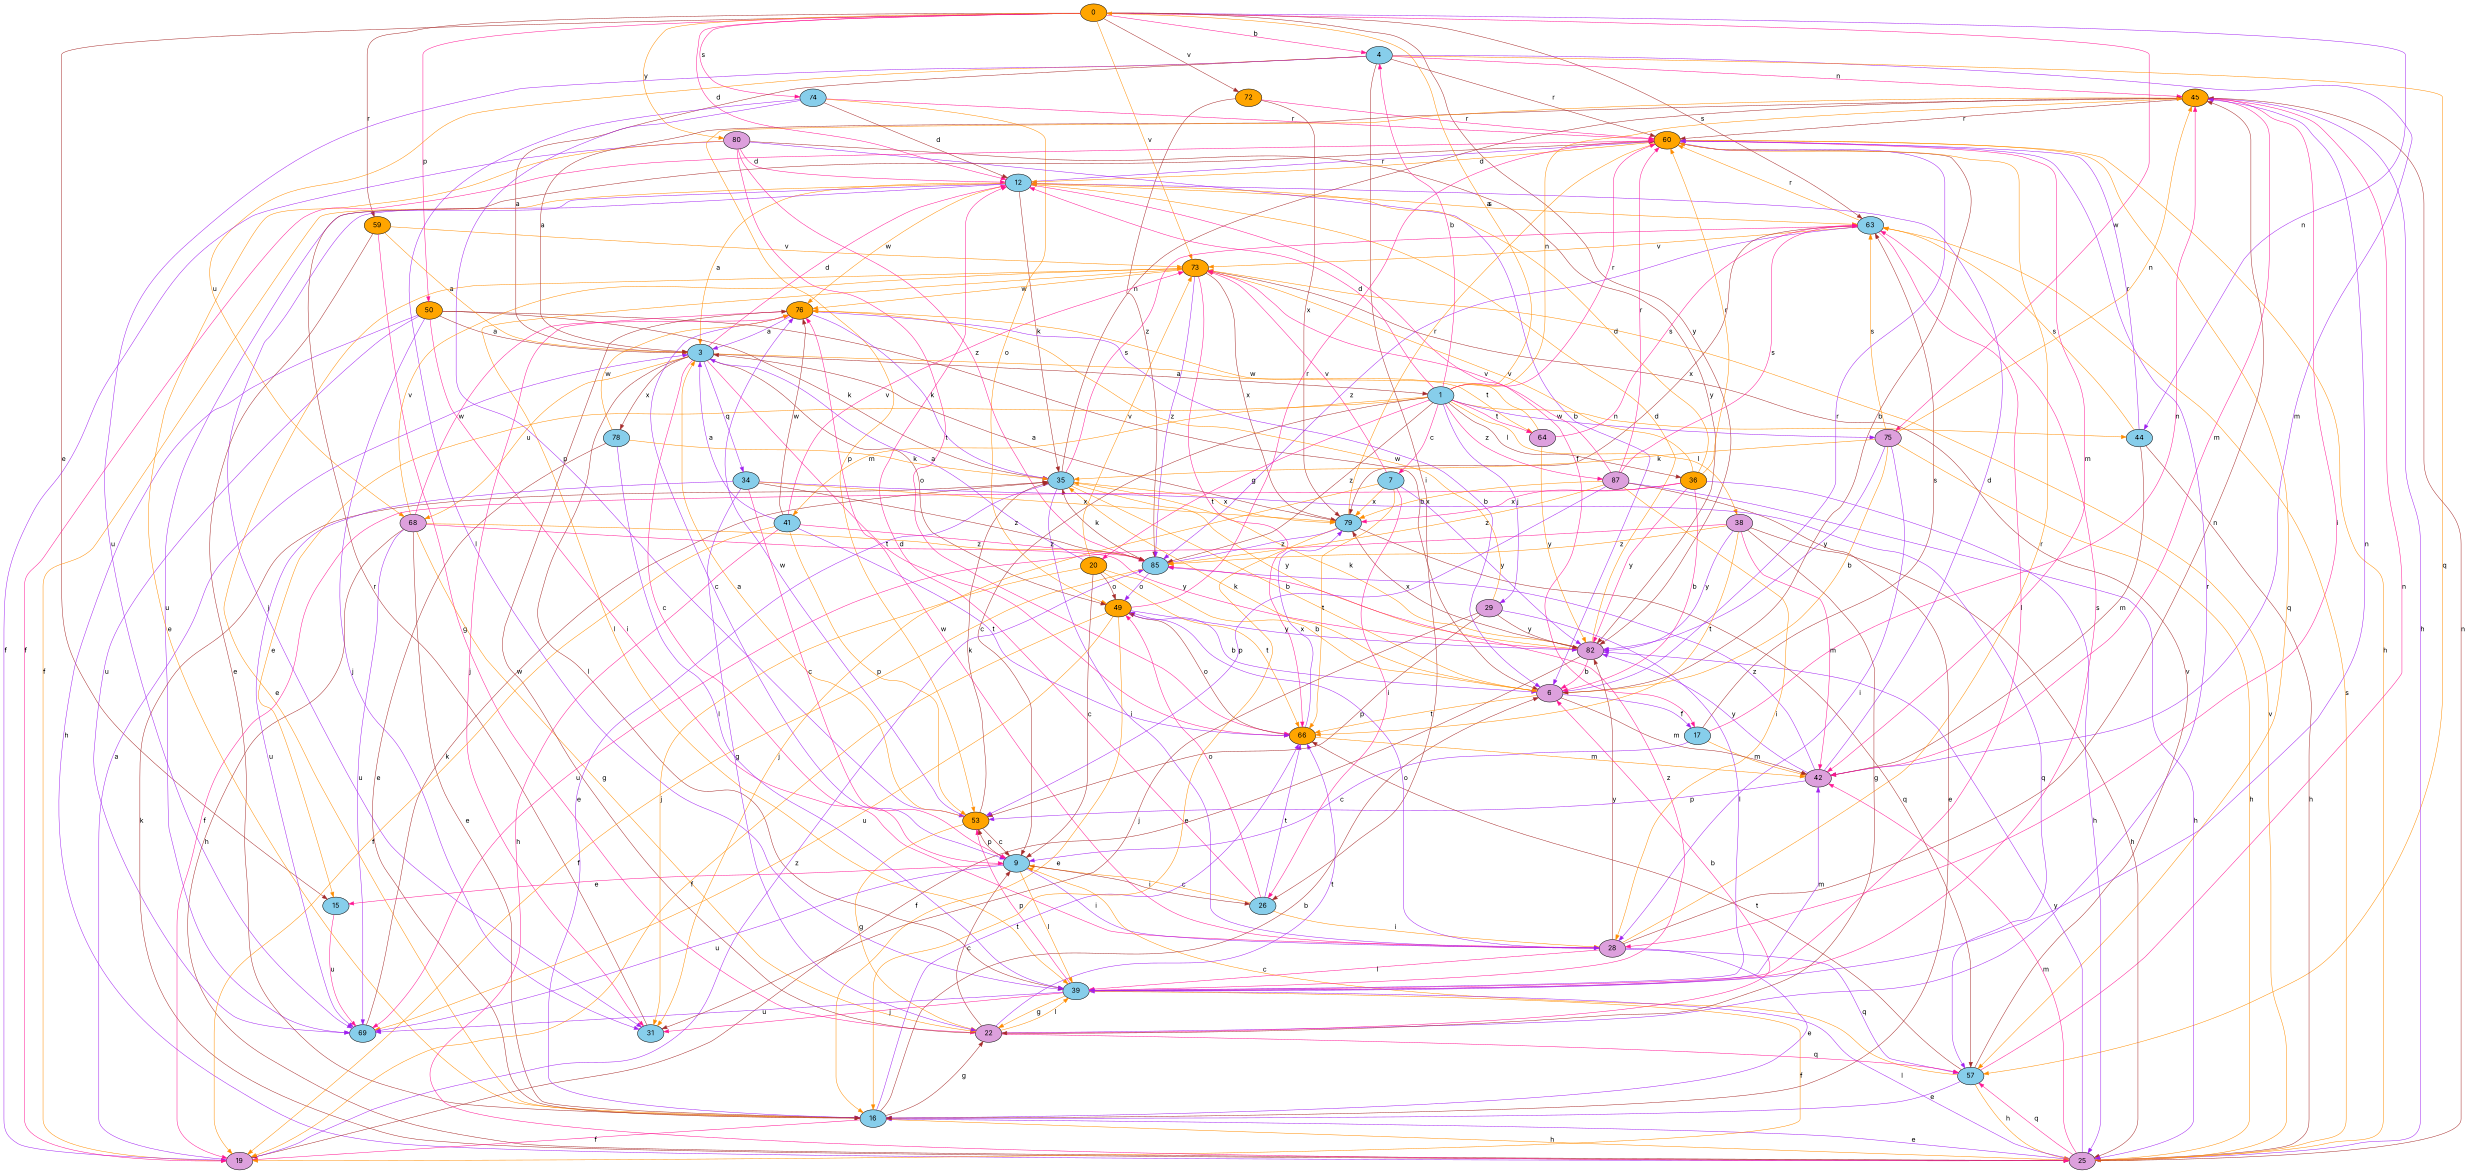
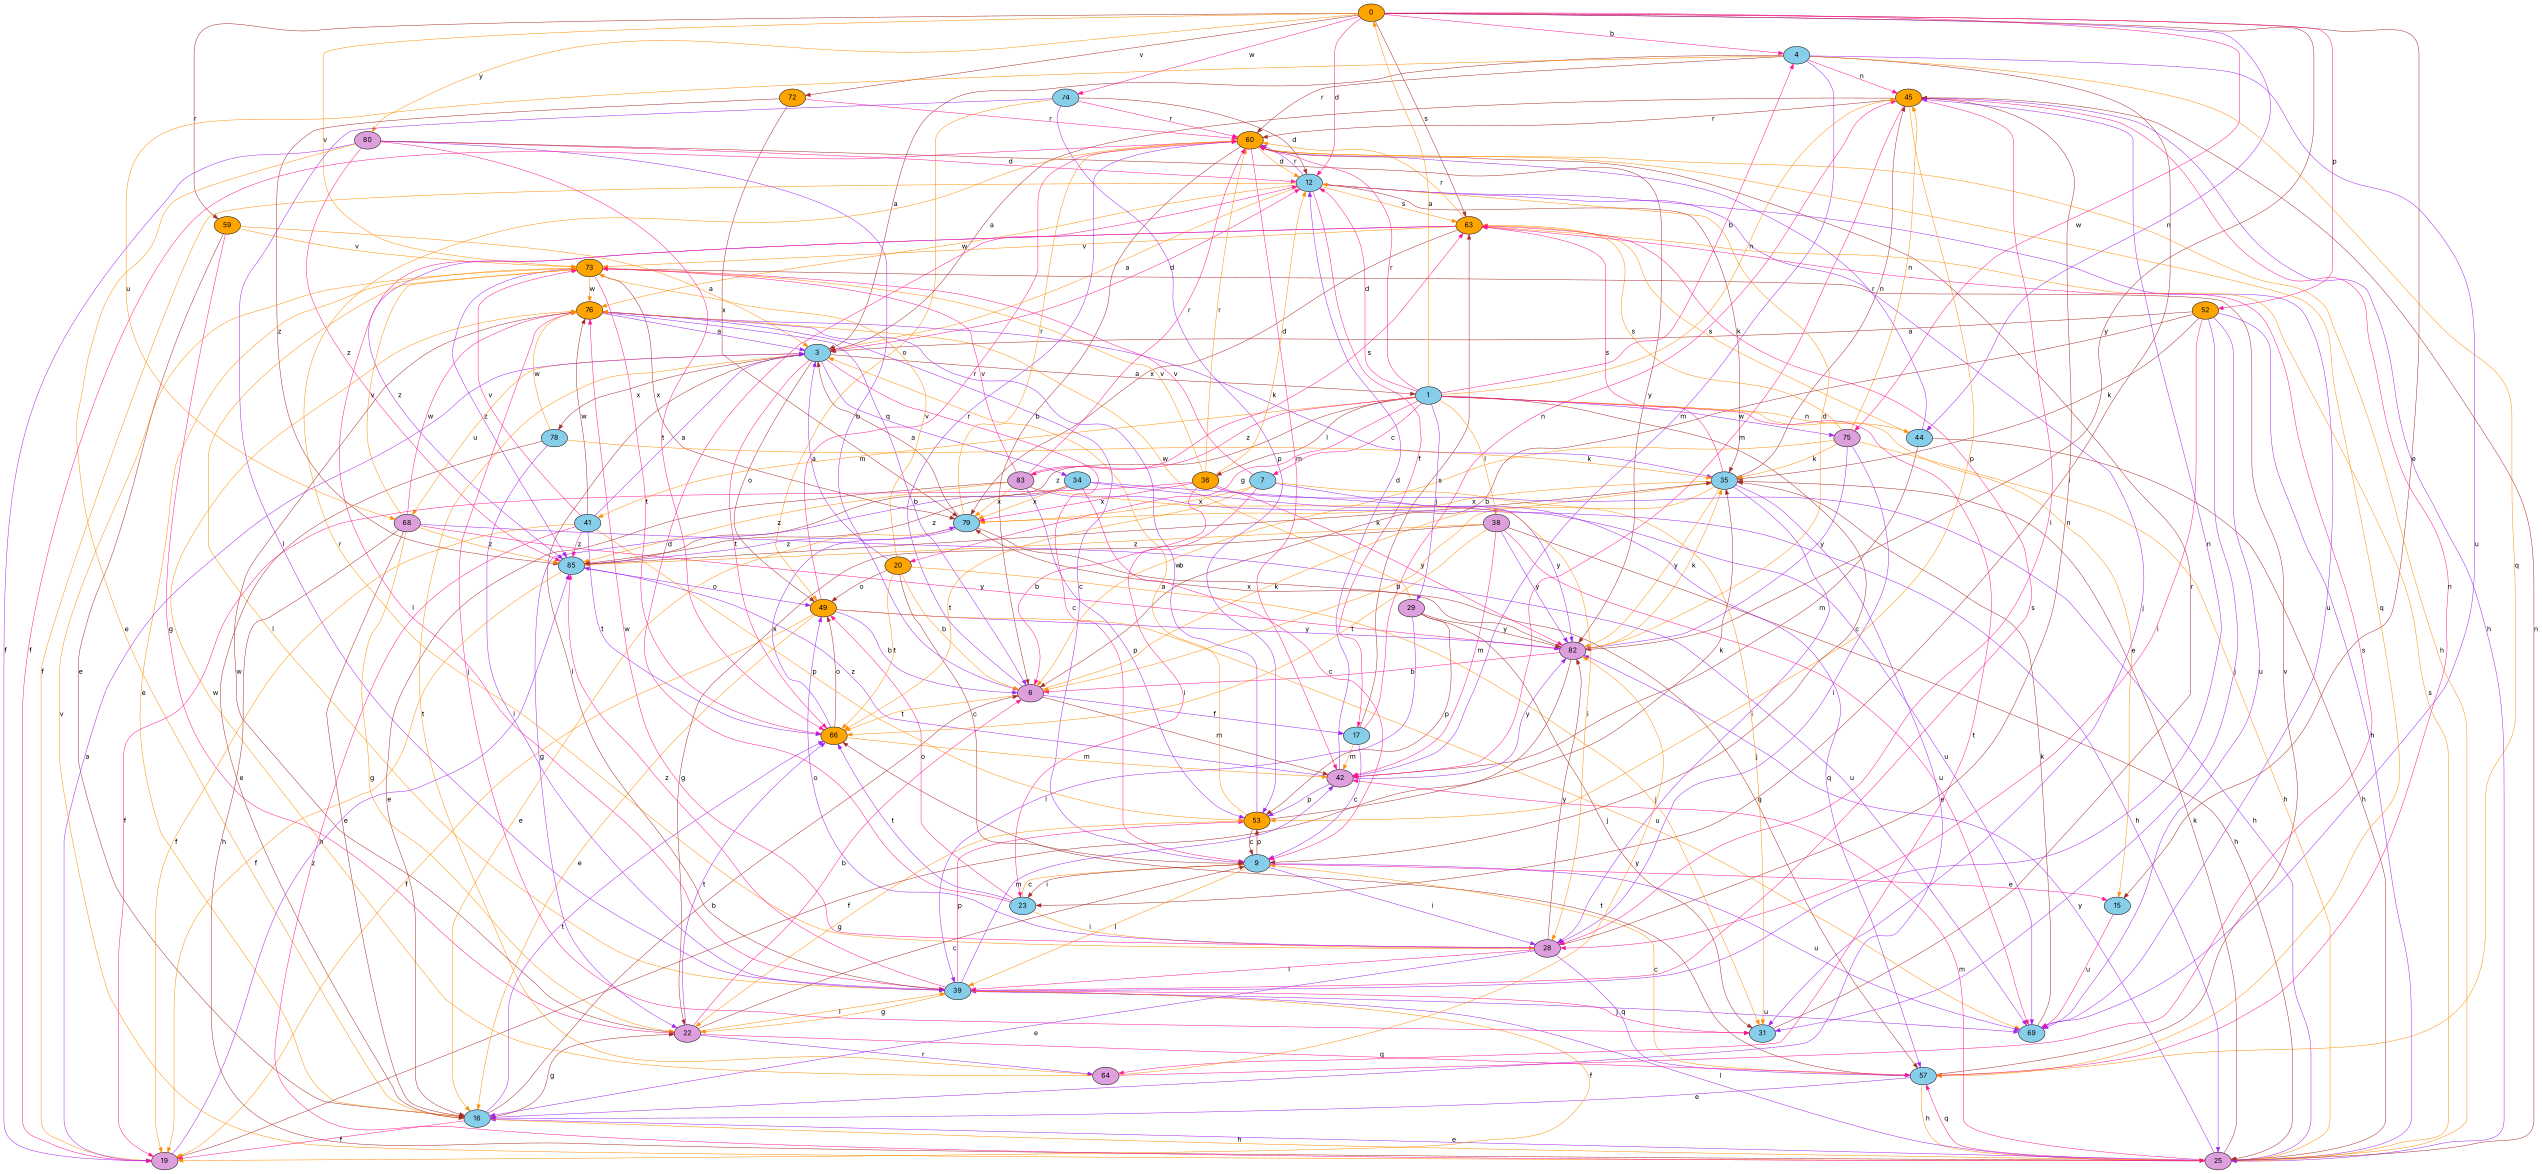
edge "0" -> "74": label "s" -> "w"
node "63": fillcolor skyblue -> orange
node "50": label "50" -> "52"
node "87": label "87" -> "83"
edge "22" -> "60": now "22" -> "64"
node "26": label "26" -> "23"
